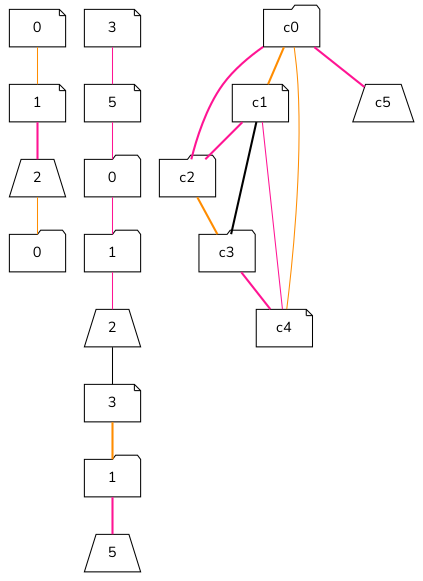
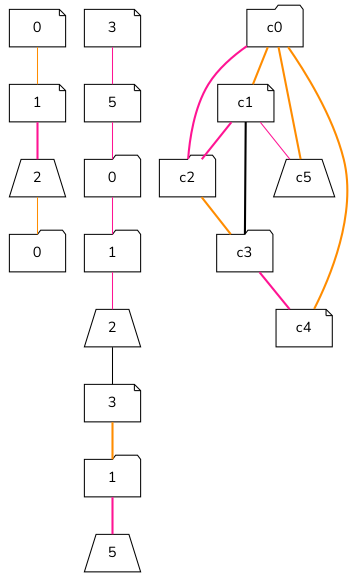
edge "c0" -- "c5": color deeppink -> darkorange
edge "c0" -- "c4": style solid -> bold
edge "c1" -- "c4": now "c1" -- "c5"
